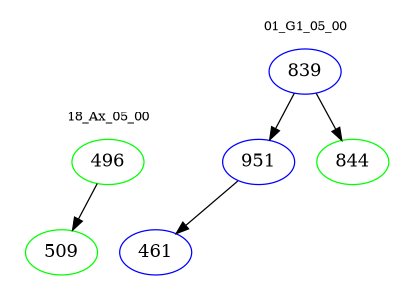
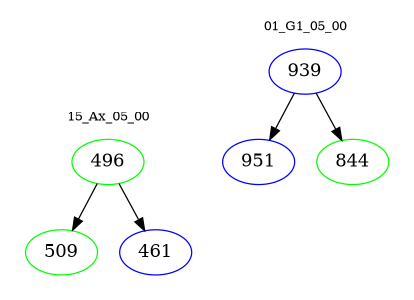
node "839": label "839" -> "939"
cluster "18_Ax_05_00": label "18_Ax_05_00" -> "15_Ax_05_00"
edge "951" -> "461": now "496" -> "461"
